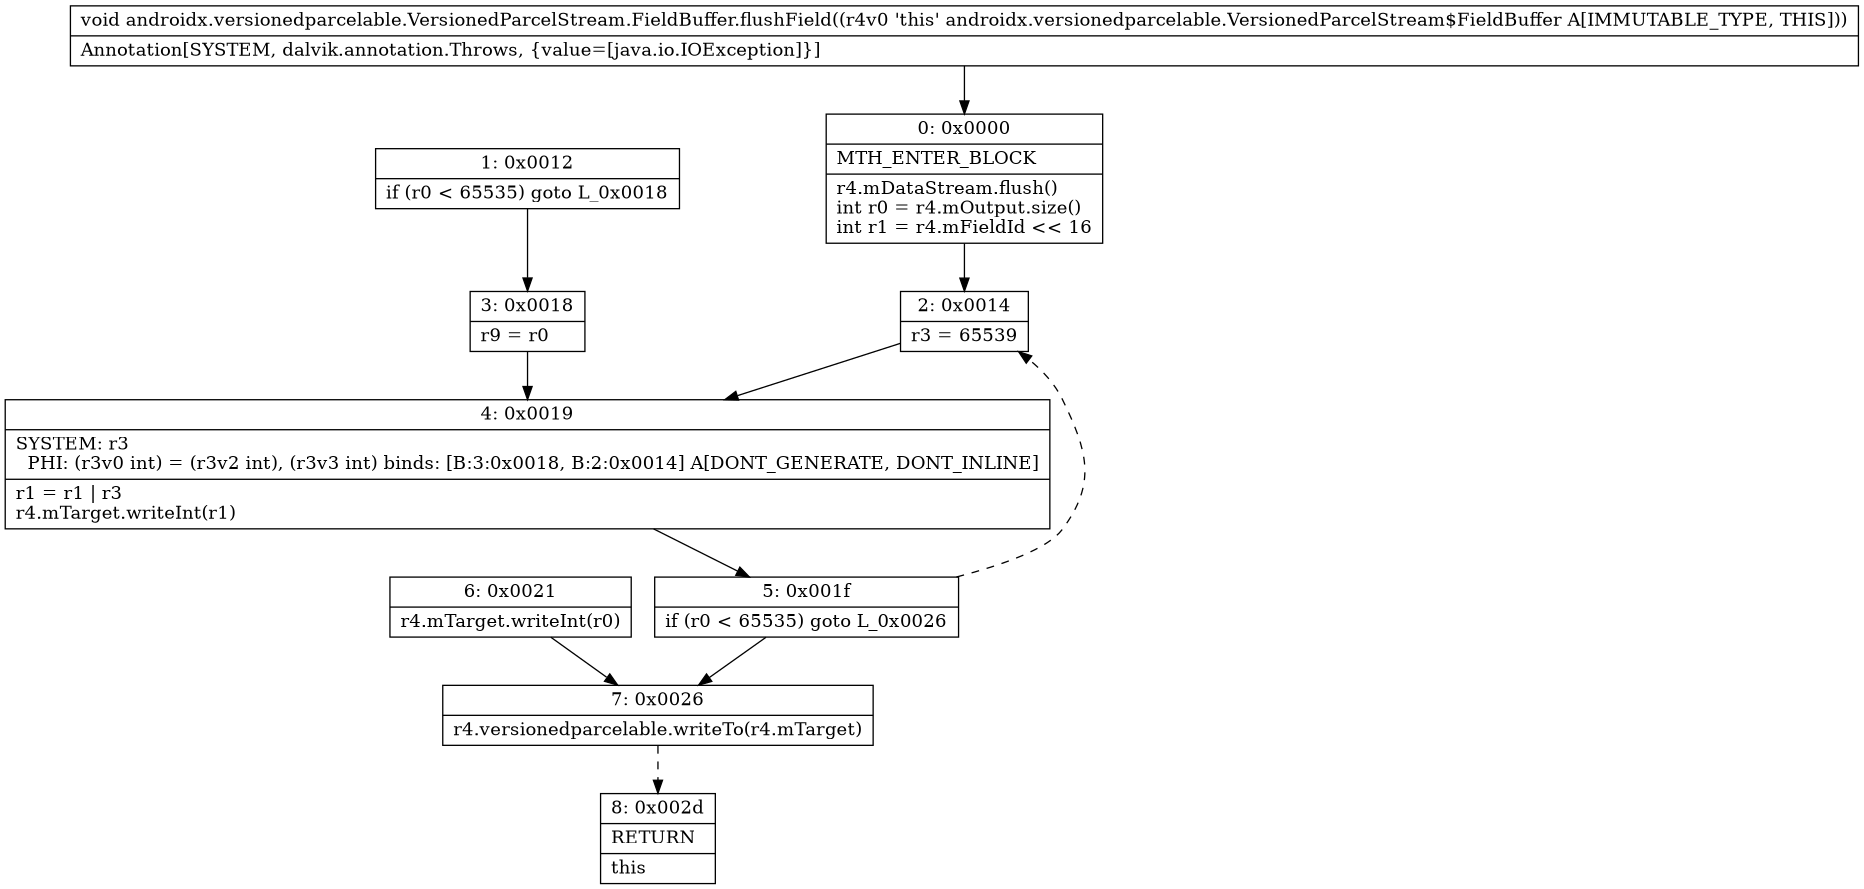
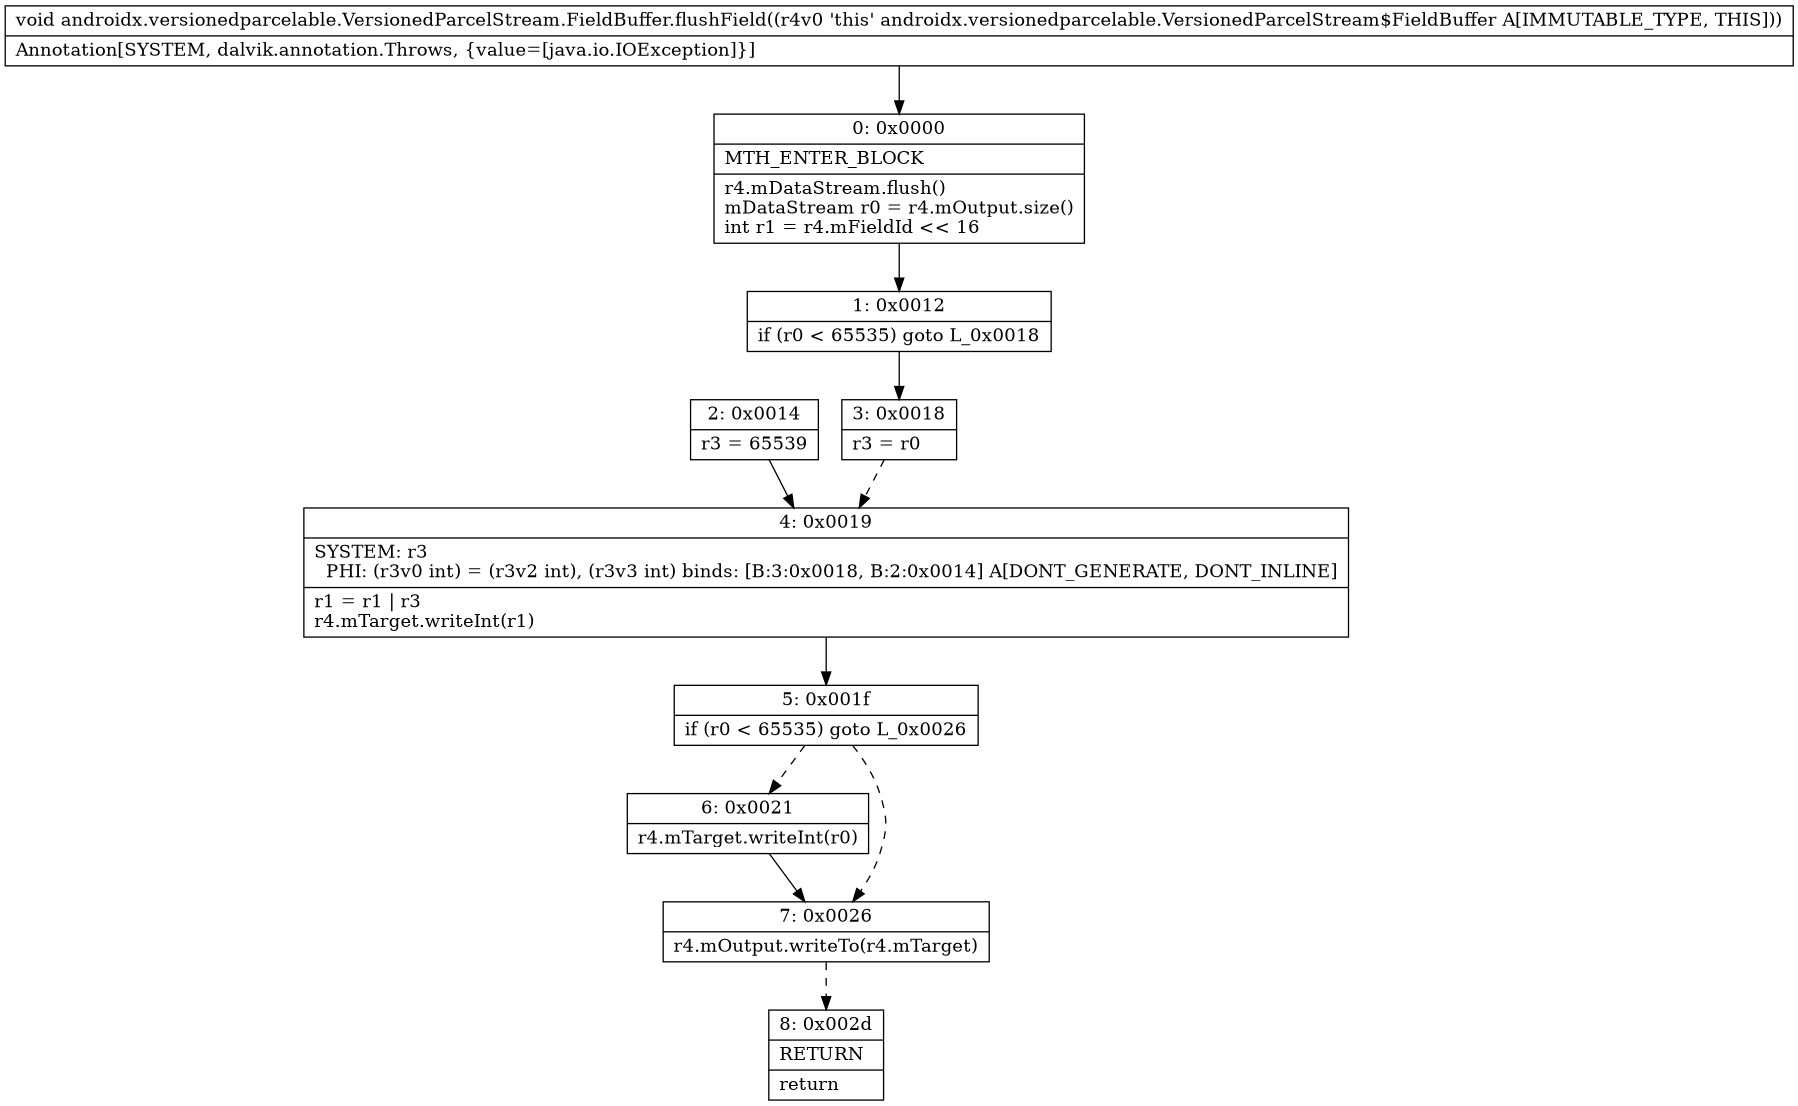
node "0: 0x0000": text "int r0 = r4.mOutput.size()" -> "mDataStream r0 = r4.mOutput.size()"
edge "0: 0x0000" -> "2: 0x0014": now "0: 0x0000" -> "1: 0x0012"
node "3: 0x0018": text "r9 = r0" -> "r3 = r0"
edge "3: 0x0018" -> "4: 0x0019": style solid -> dashed
edge "5: 0x001f" -> "2: 0x0014": now "5: 0x001f" -> "6: 0x0021"
edge "5: 0x001f" -> "7: 0x0026": style solid -> dashed
node "7: 0x0026": text "r4.versionedparcelable.writeTo(r4.mTarget)" -> "r4.mOutput.writeTo(r4.mTarget)"
node "8: 0x002d": text "this" -> "return"
